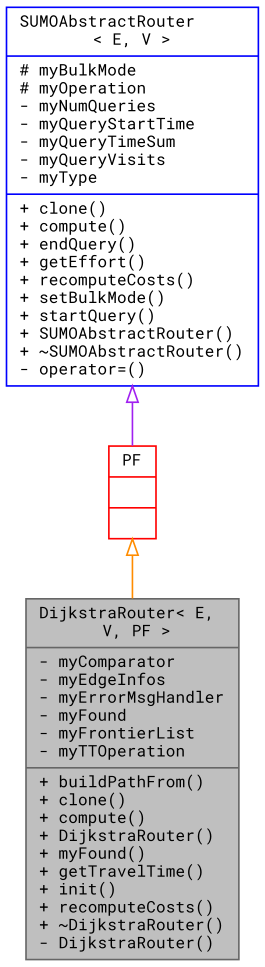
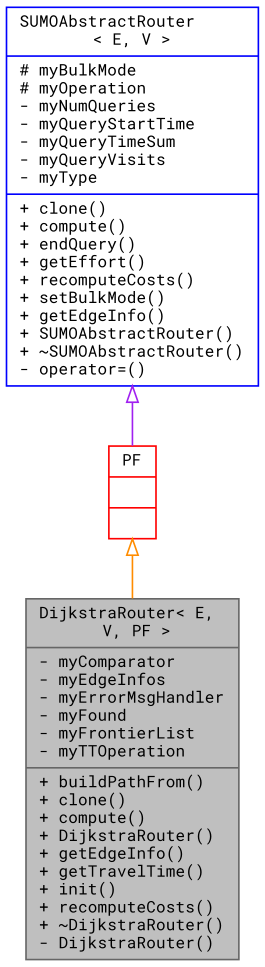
node "SUMOAbstractRouter": text "+ startQuery()" -> "+ getEdgeInfo()"
node "DijkstraRouter< E,": text "+ myFound()" -> "+ getEdgeInfo()"
